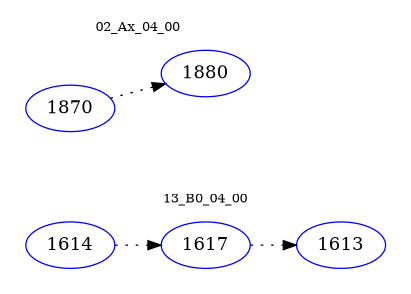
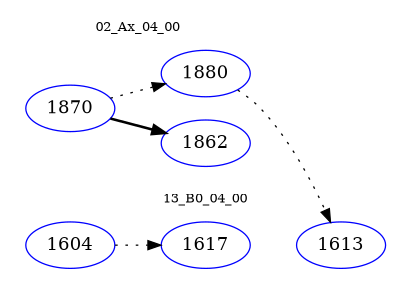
node "1862": added
node "1614": label "1614" -> "1604"
edge "1617" -> "1613": now "1880" -> "1613"
